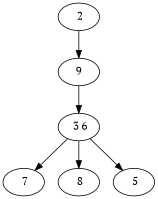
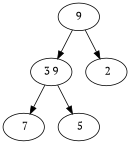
edge "2" -> "9": reversed
node "3 6": label "3 6" -> "3 9"
node "8": removed
